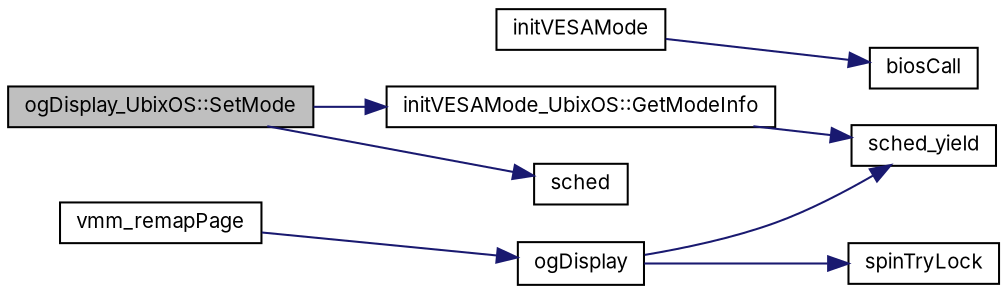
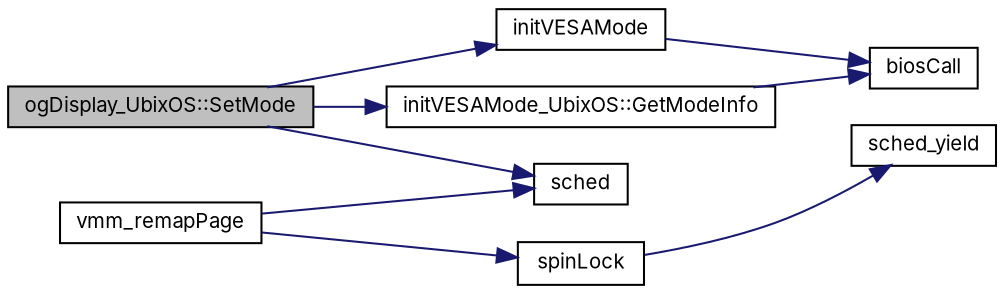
edge "ogDisplay_UbixOS::SetMode" -> "initVESAMode": added
edge "initVESAMode_UbixOS::GetModeInfo" -> "sched_yield": now "initVESAMode_UbixOS::GetModeInfo" -> "biosCall"
edge "vmm_remapPage" -> "sched": added
node "ogDisplay": label "ogDisplay" -> "spinLock"
node "spinTryLock": removed
